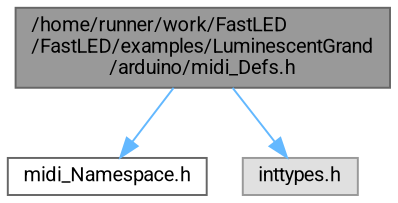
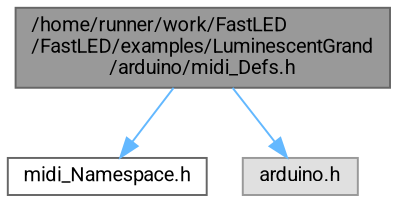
node "inttypes.h": label "inttypes.h" -> "arduino.h"
